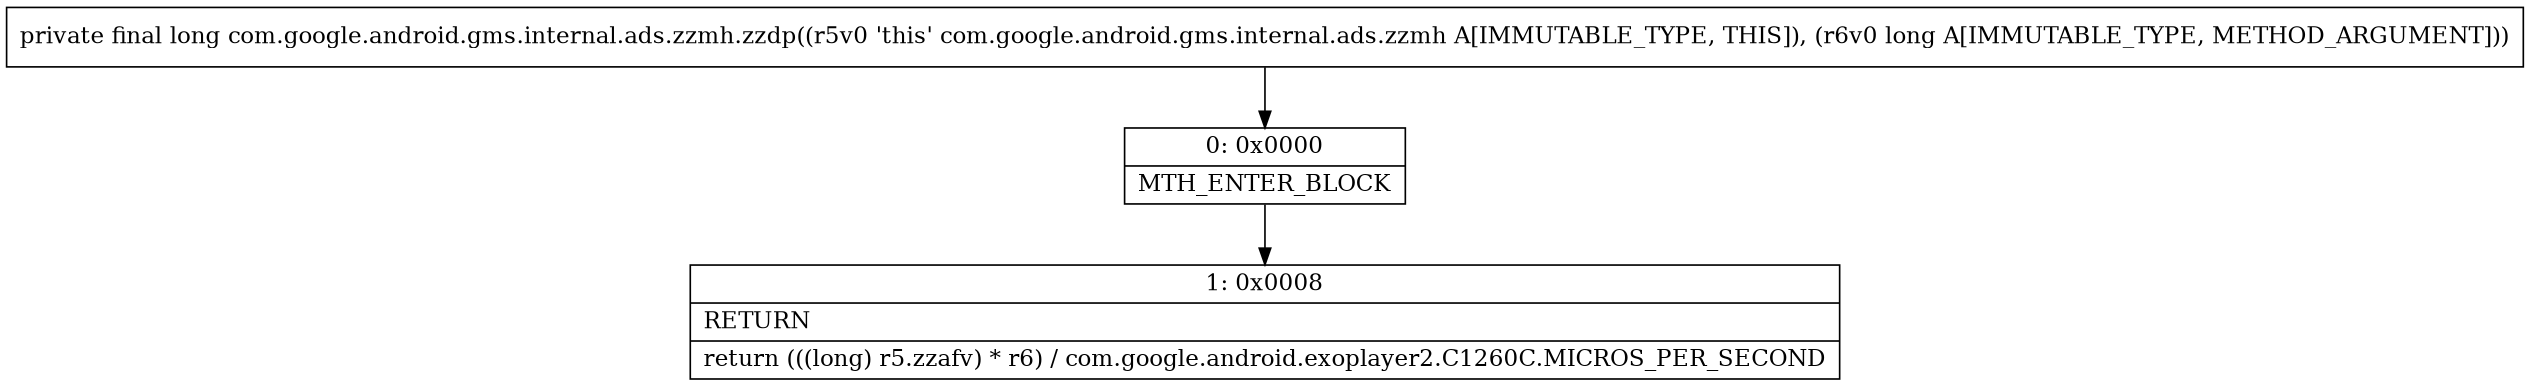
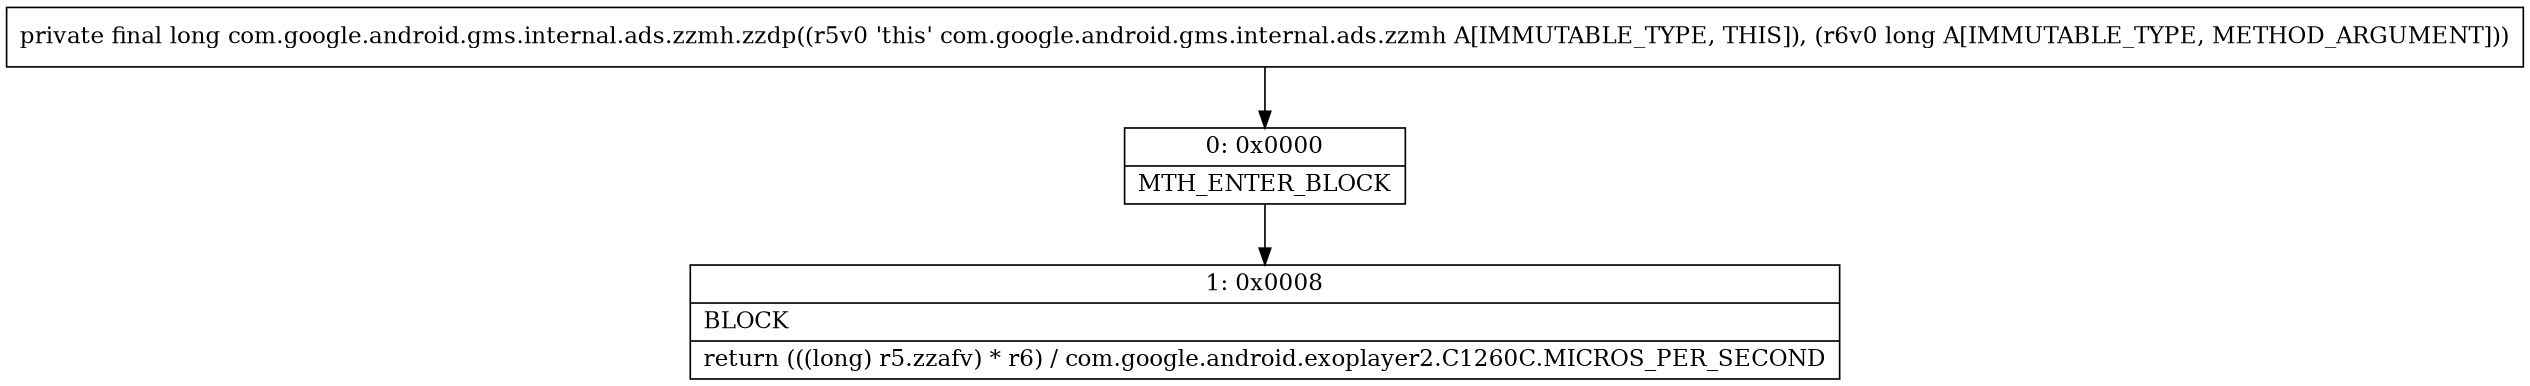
node "1: 0x0008": text "RETURN" -> "BLOCK"
